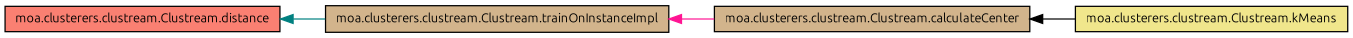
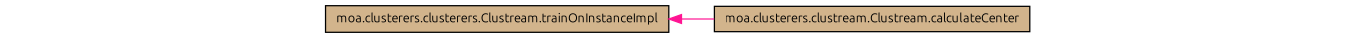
node "moa.clusterers.clustream.Clustream.distance": removed
node "moa.clusterers.clustream.Clustream.trainOnInstanceImpl": label "moa.clusterers.clustream.Clustream.trainOnInstanceImpl" -> "moa.clusterers.clusterers.Clustream.trainOnInstanceImpl"
node "moa.clusterers.clustream.Clustream.kMeans": removed
